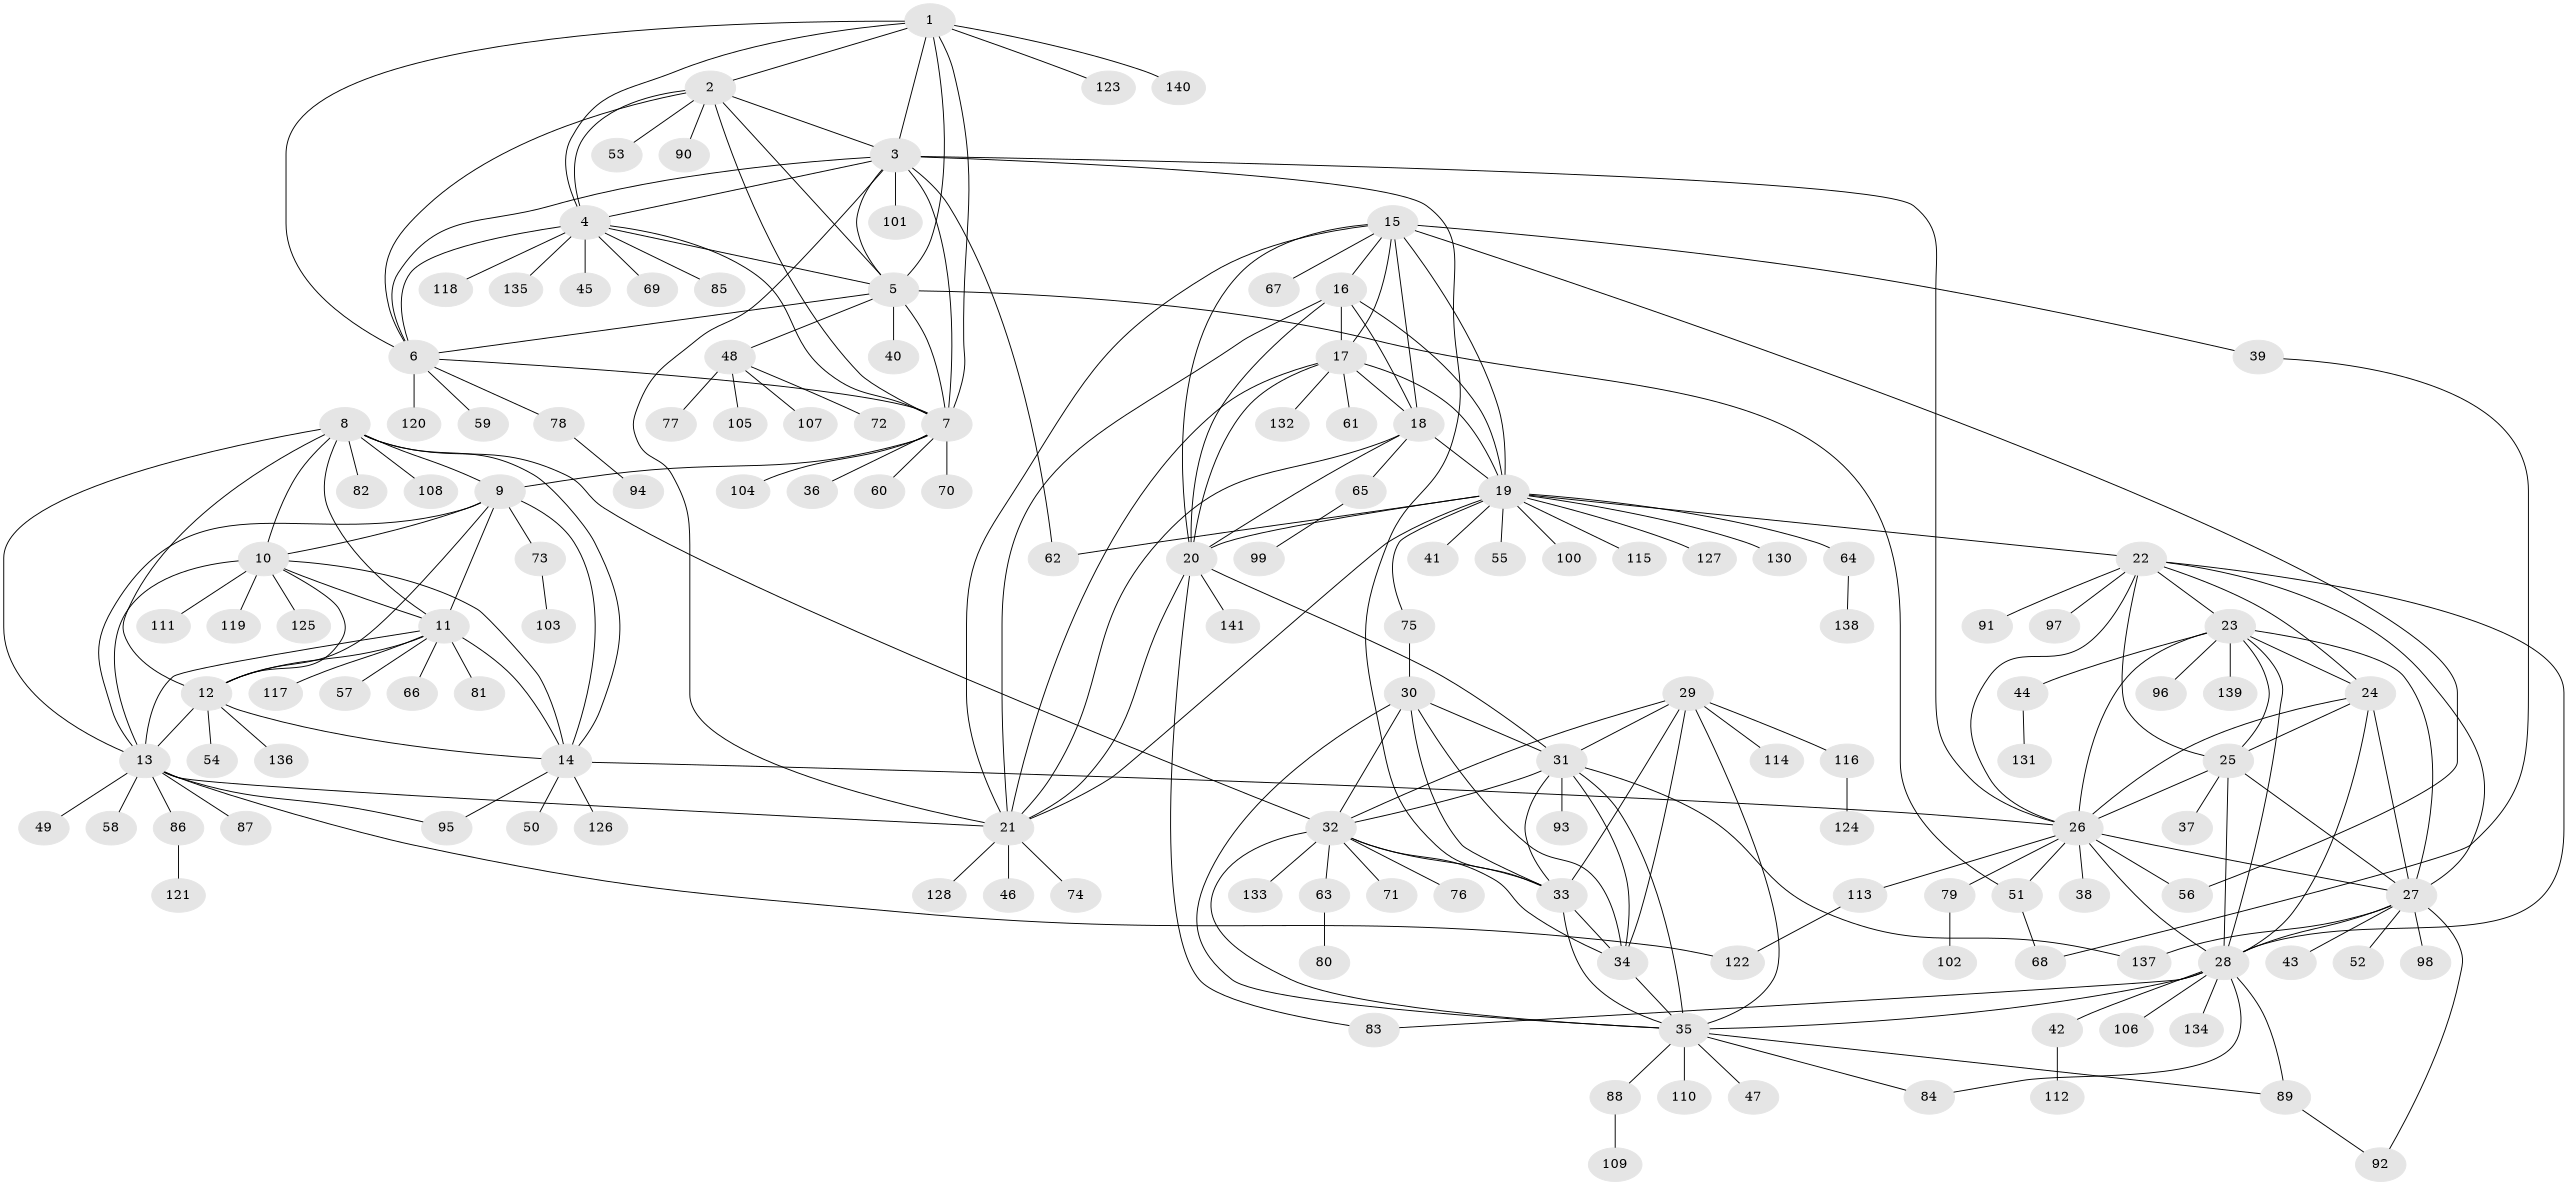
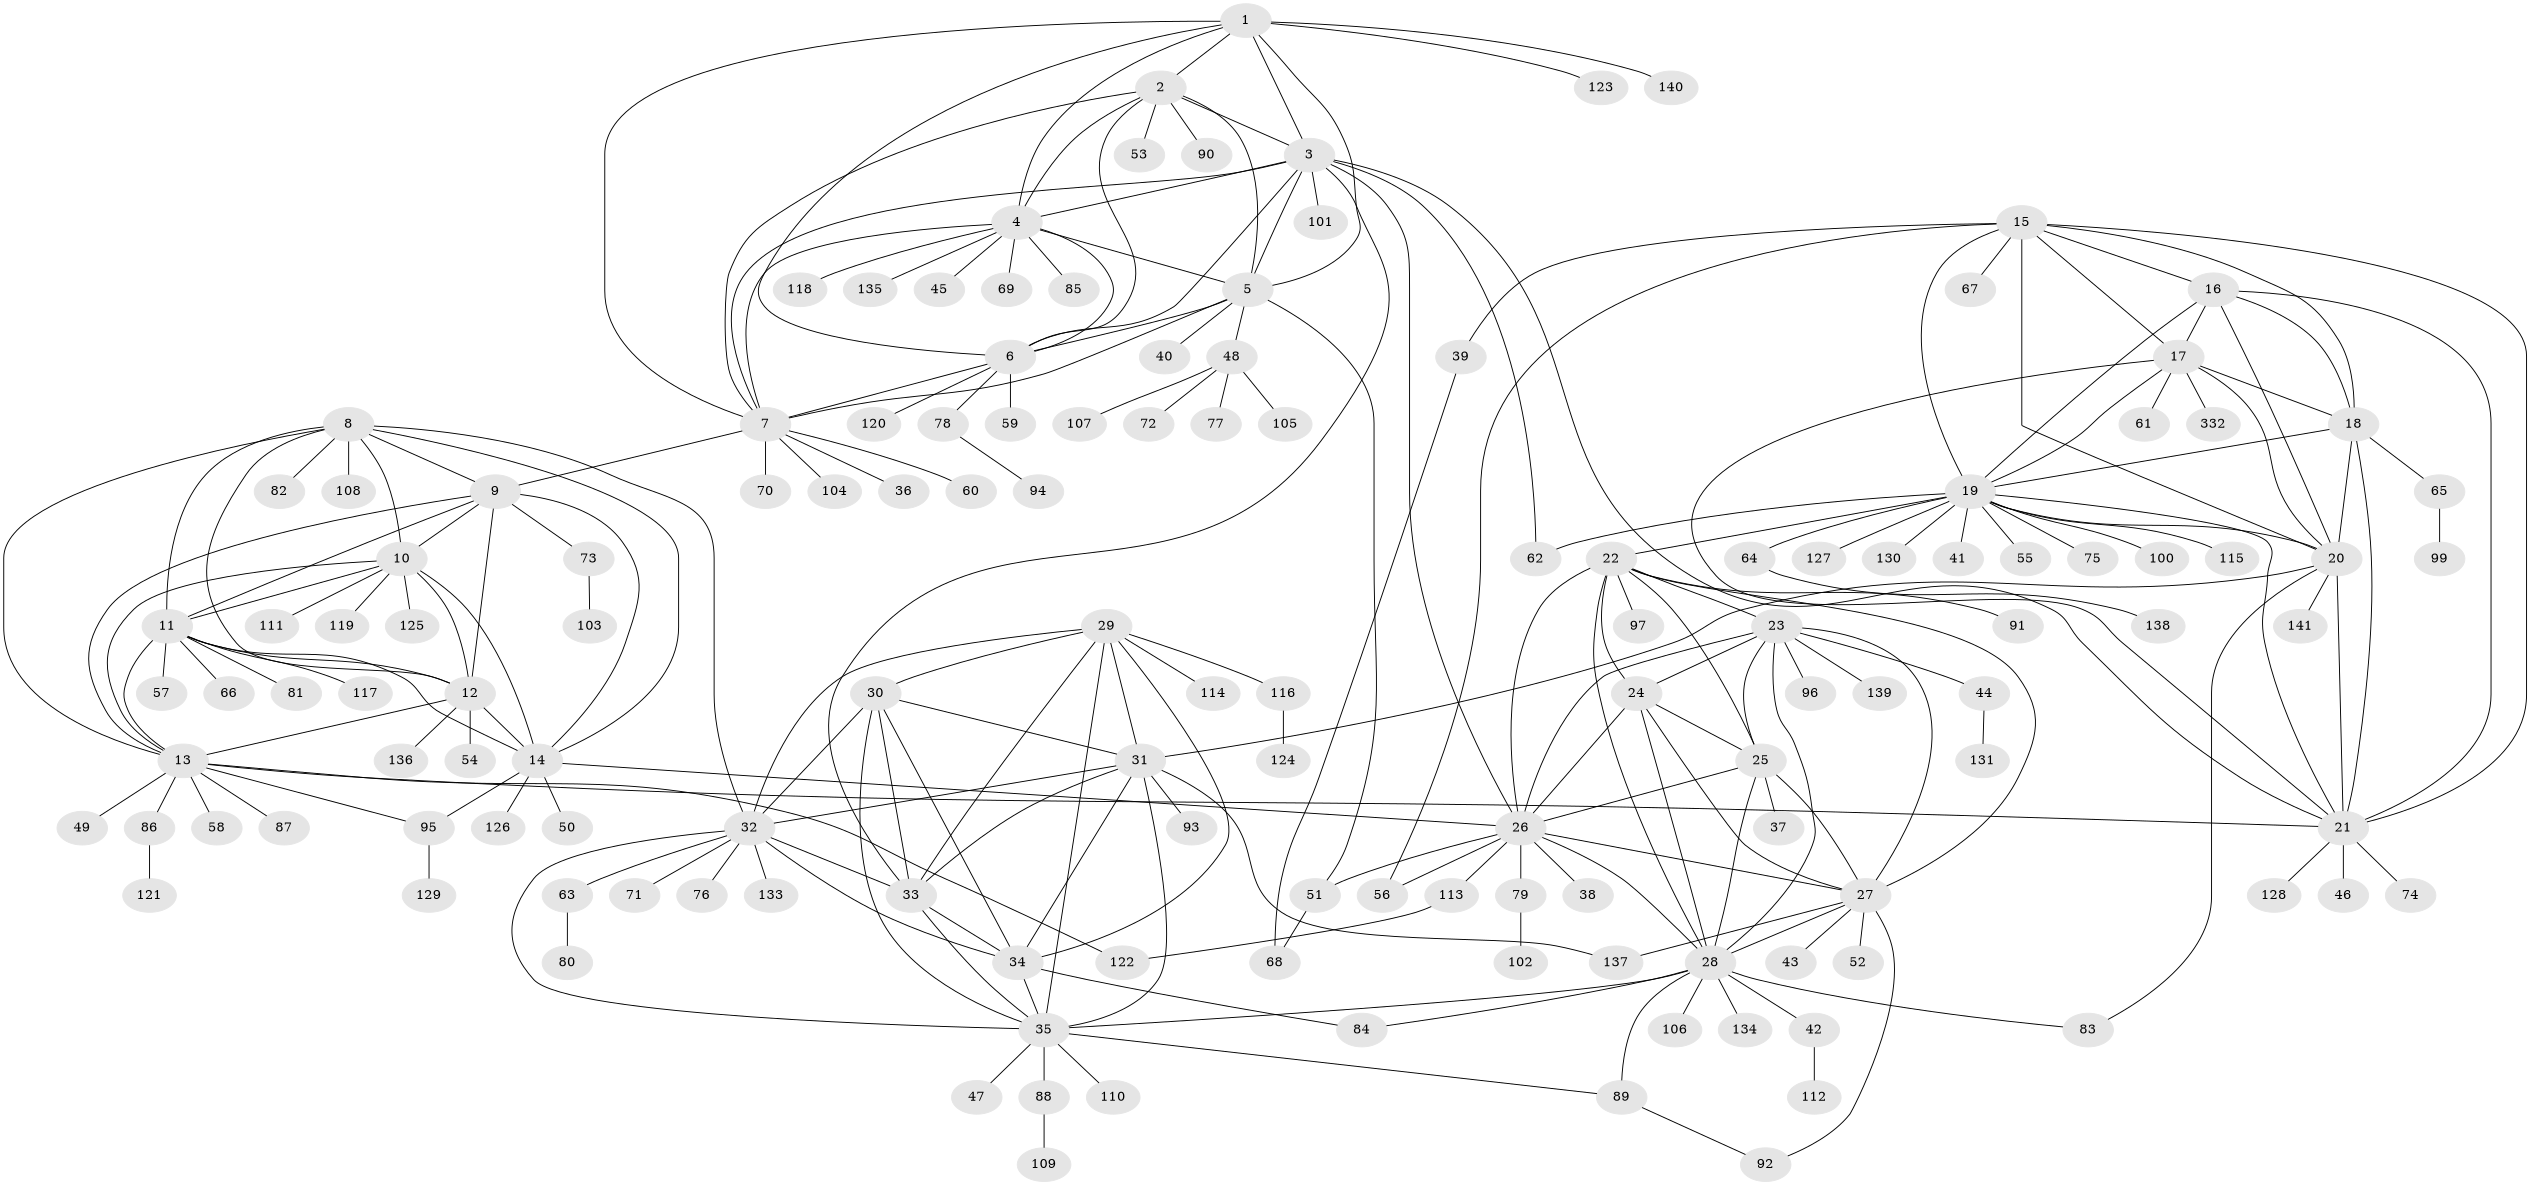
node "132": label "132" -> "332"
edge "75" -- "30": now "29" -- "30"
node "129": added
node "98": removed
edge "35" -- "84": now "34" -- "84"
